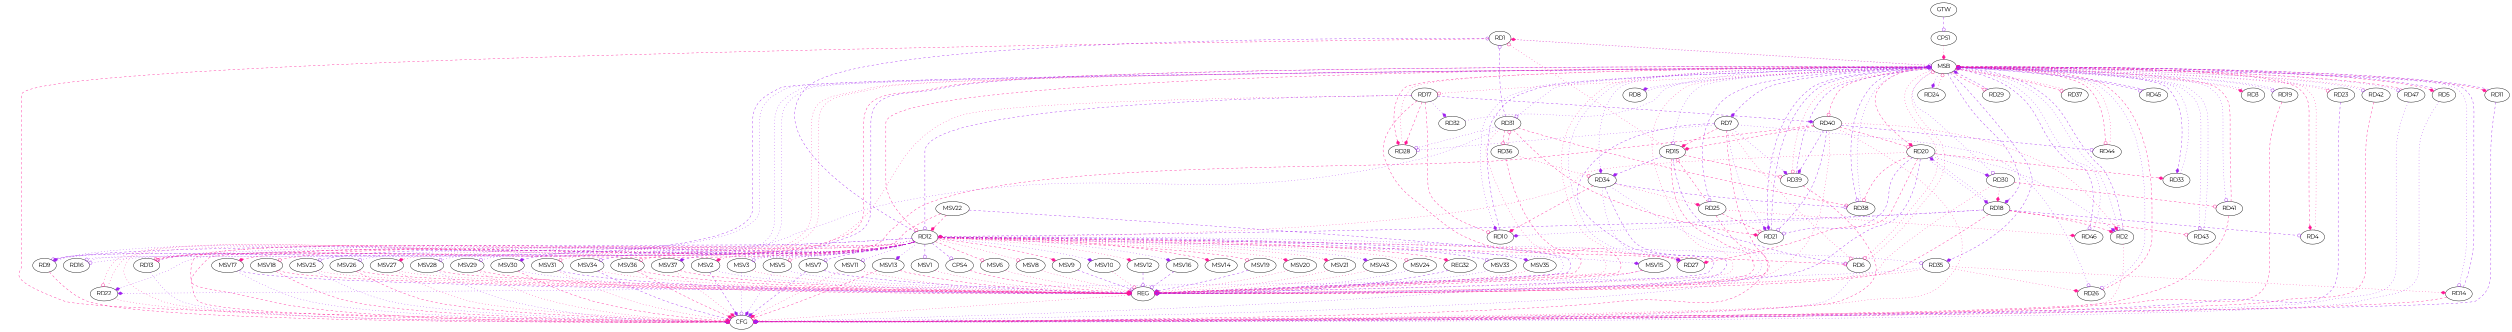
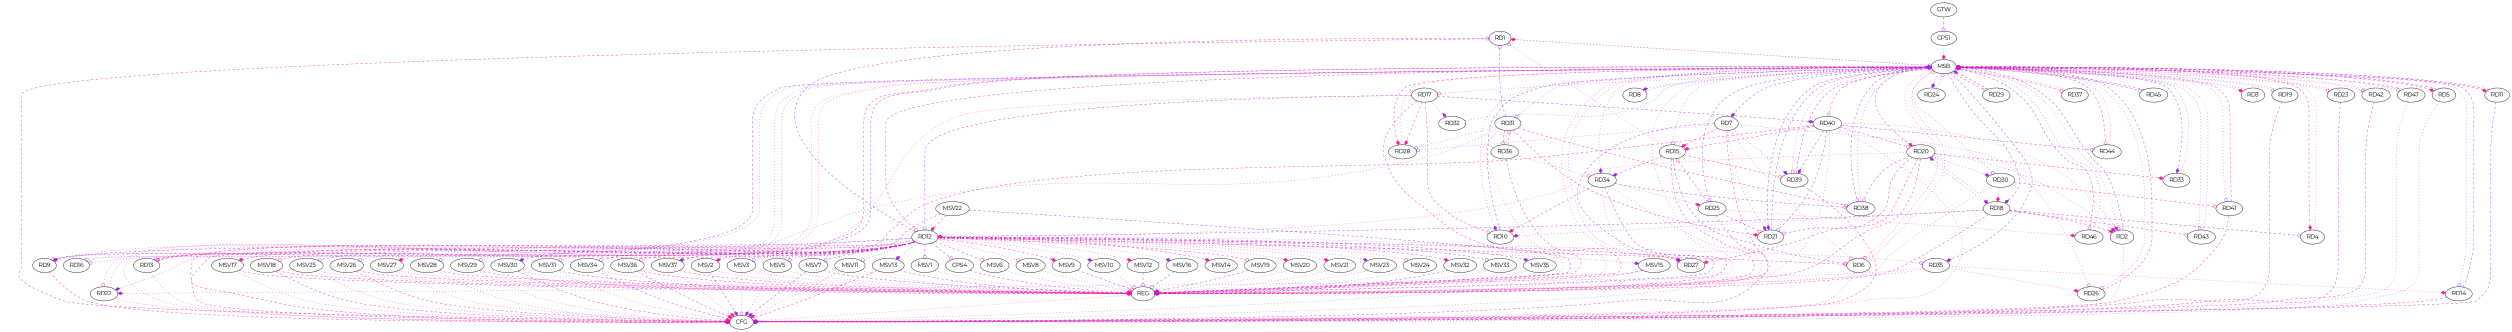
node "MSV43": label "MSV43" -> "MSV23"
node "REG32": label "REG32" -> "MSV32"
edge "RD20" -> "REG": color purple -> deeppink
